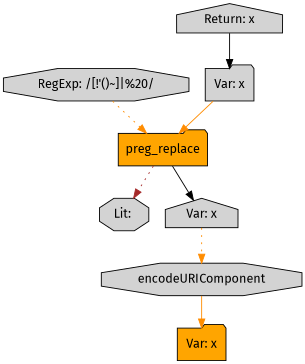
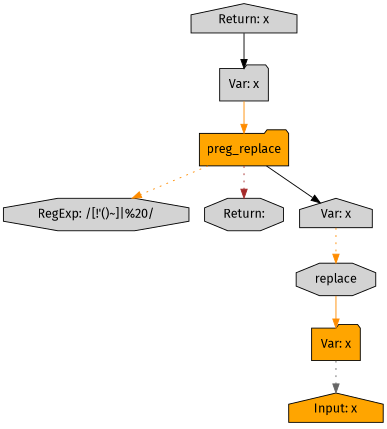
edge "RegExp: /[!'()~]|%20/" -> "preg_replace": reversed
node "Lit:": label "Lit:" -> "Return:"
node "encodeURIComponent": label "encodeURIComponent" -> "replace"
node "Input: x": added
